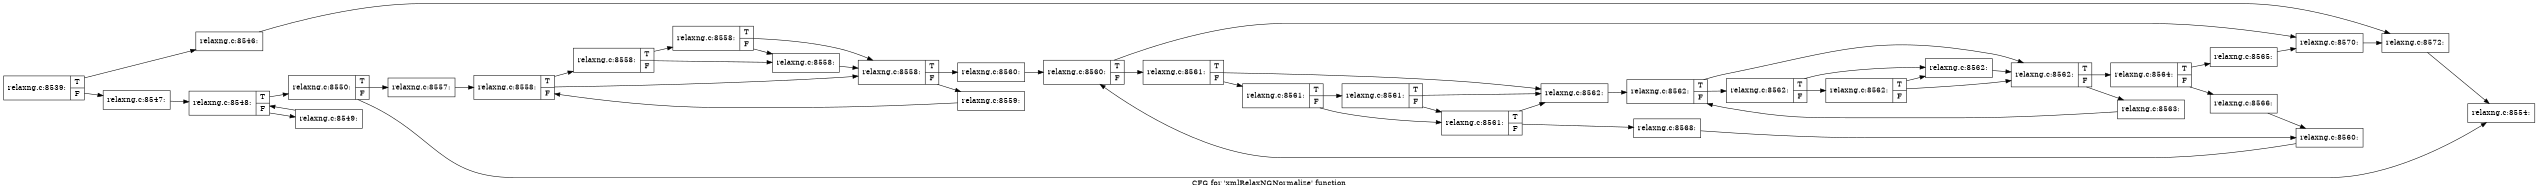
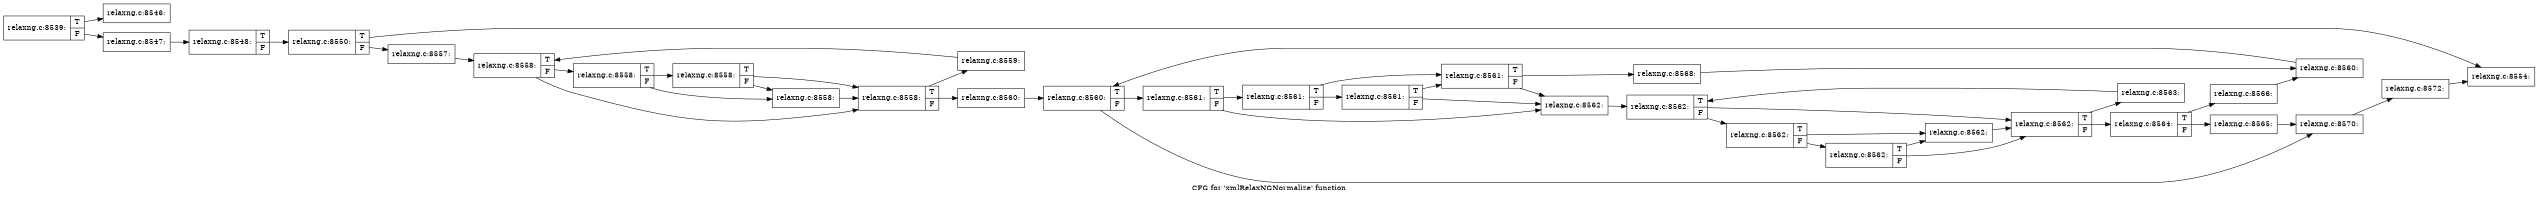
edge "relaxng.c:8546:" -> "relaxng.c:8572:": removed
node "relaxng.c:8549:": removed
